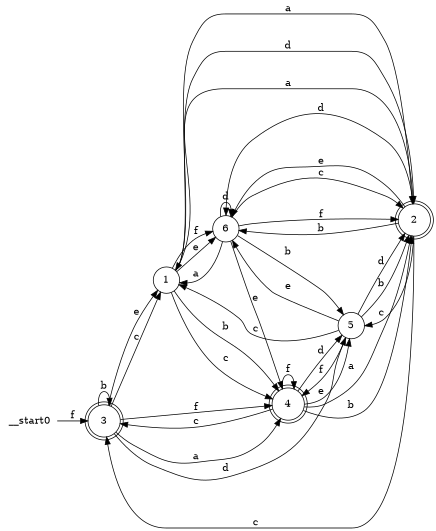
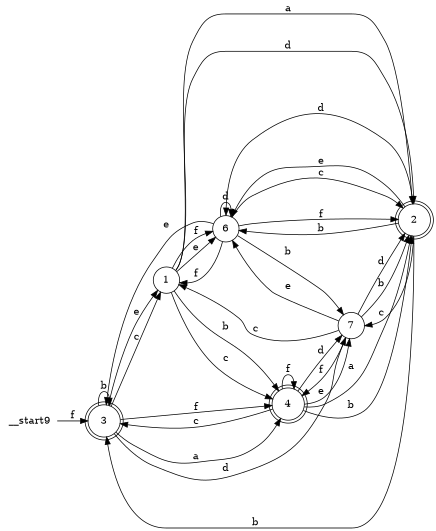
edge "2" -> "1": removed, label "a"
edge "6" -> "1": label "a" -> "f"
edge "6" -> "4": now "6" -> "3"
node "5": label "5" -> "7"
node "__start0": label "__start0" -> "__start9"
edge "2" -> "3": label "c" -> "b"
